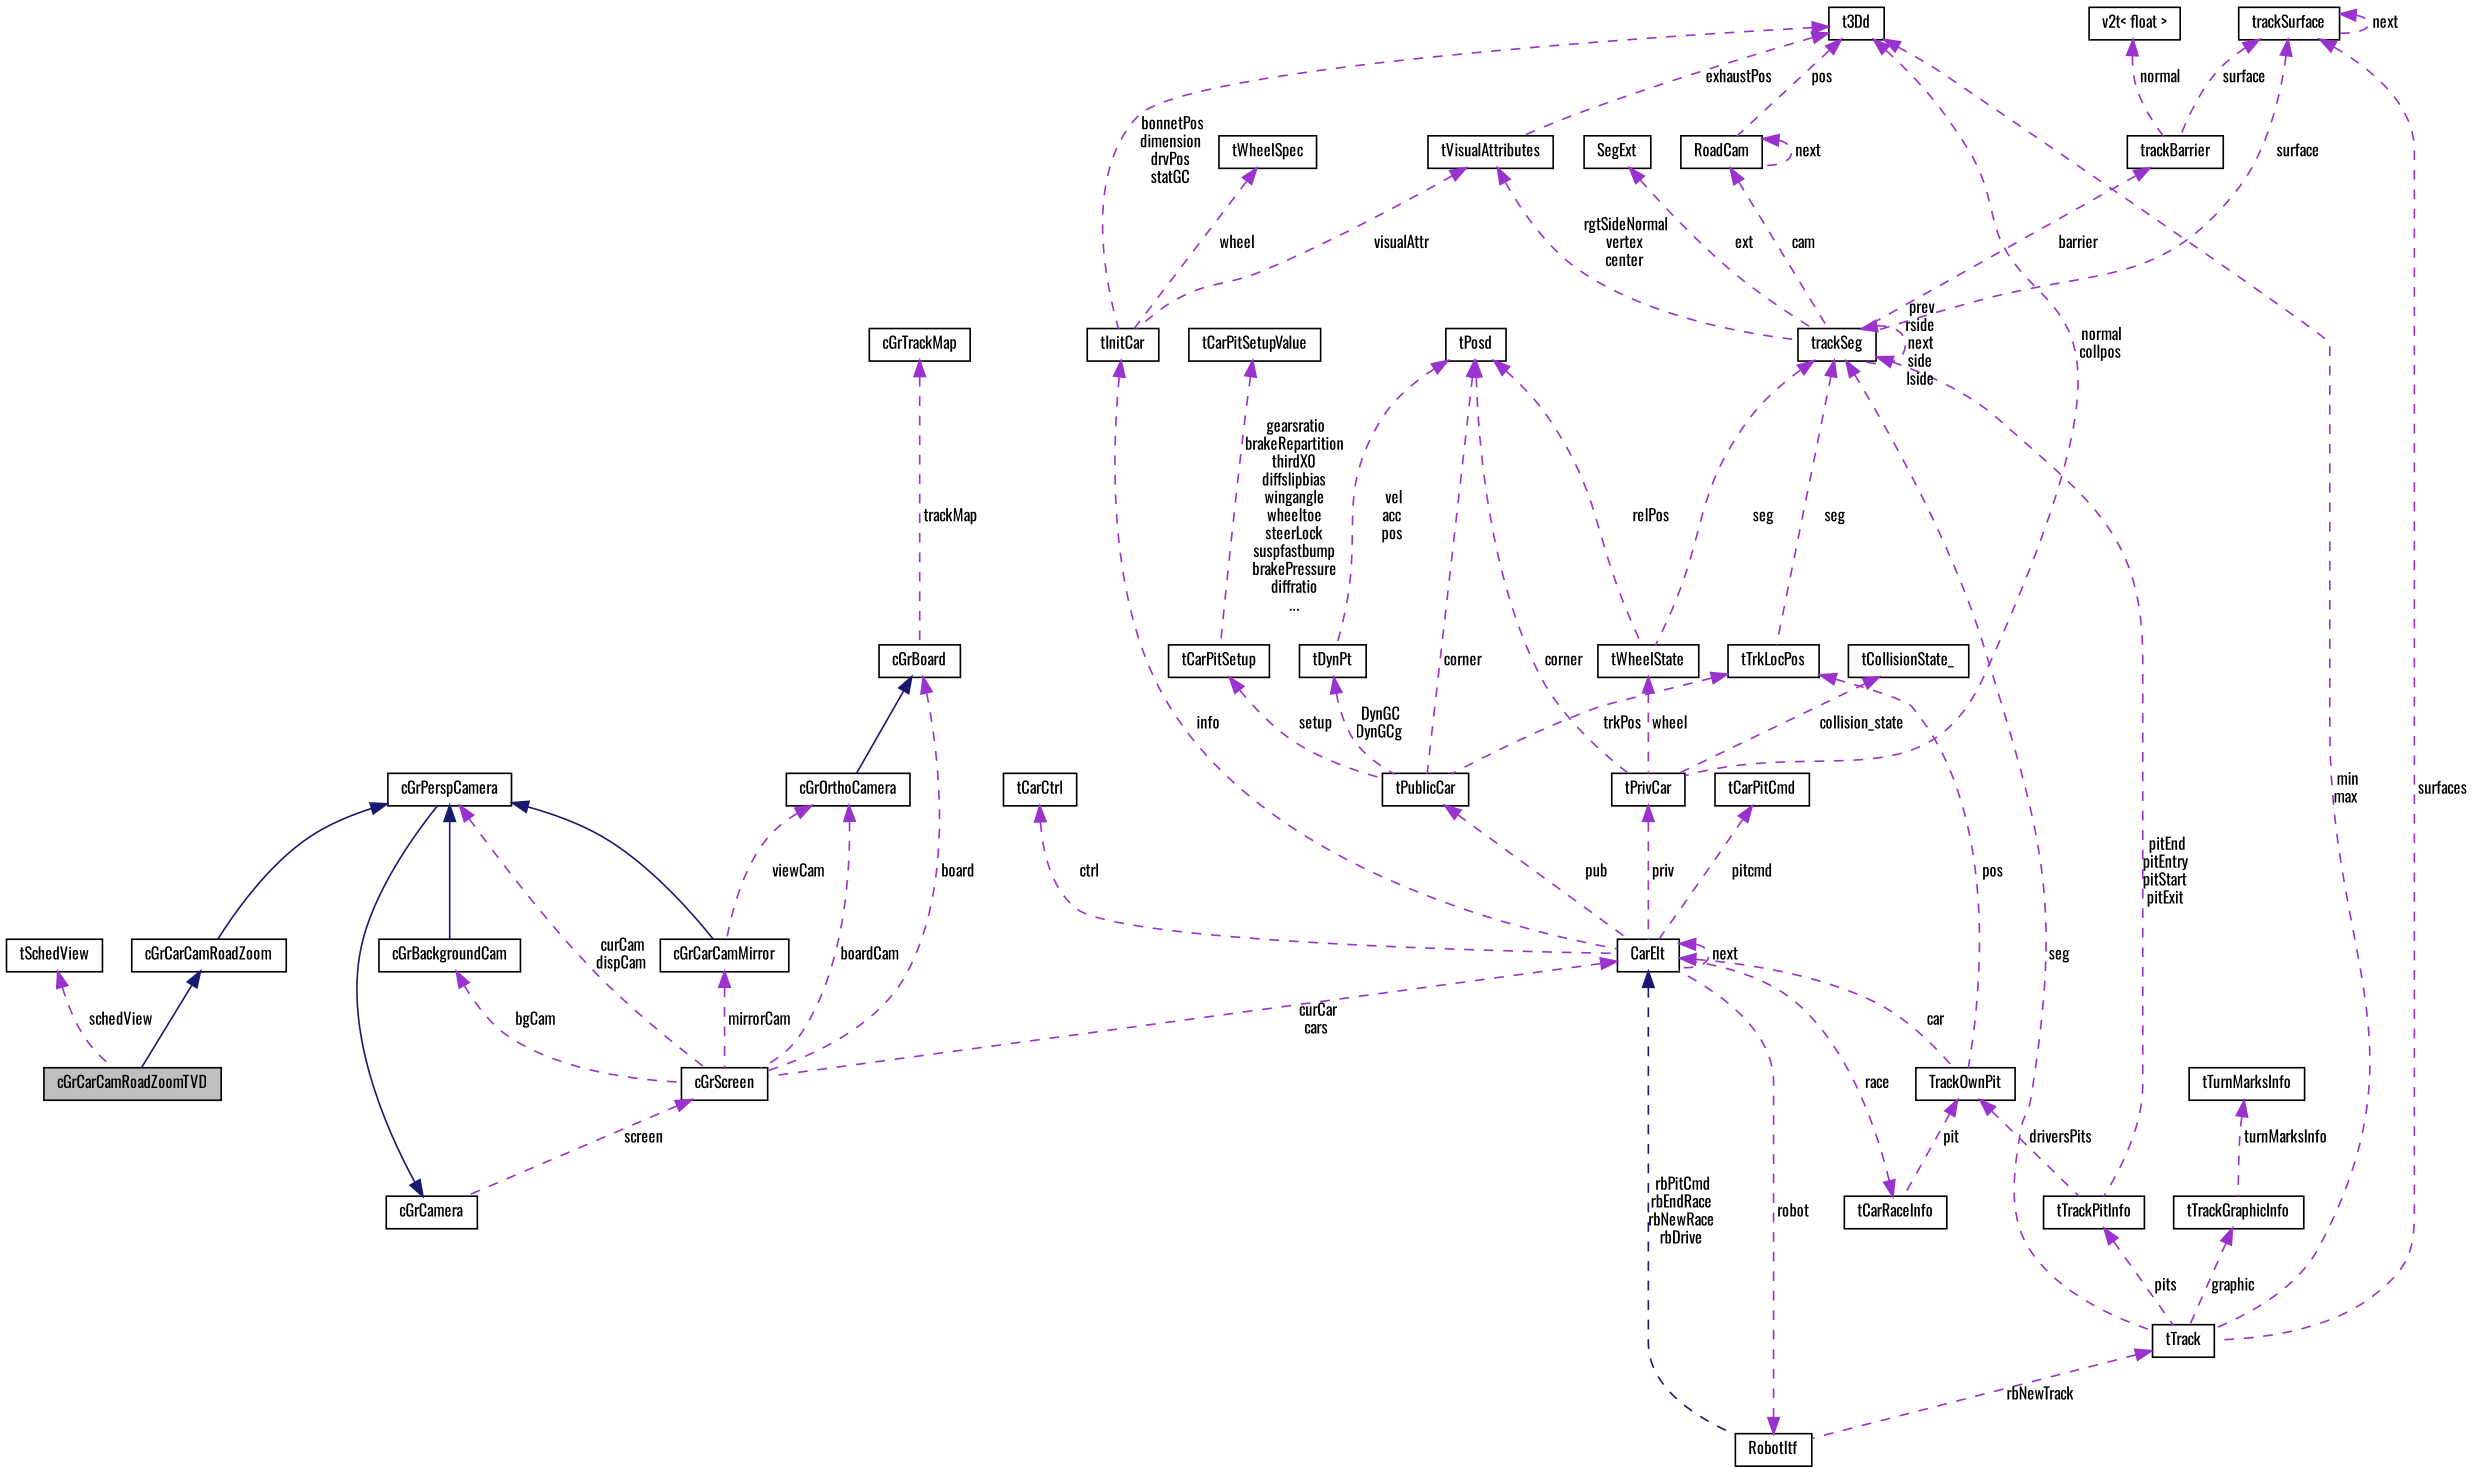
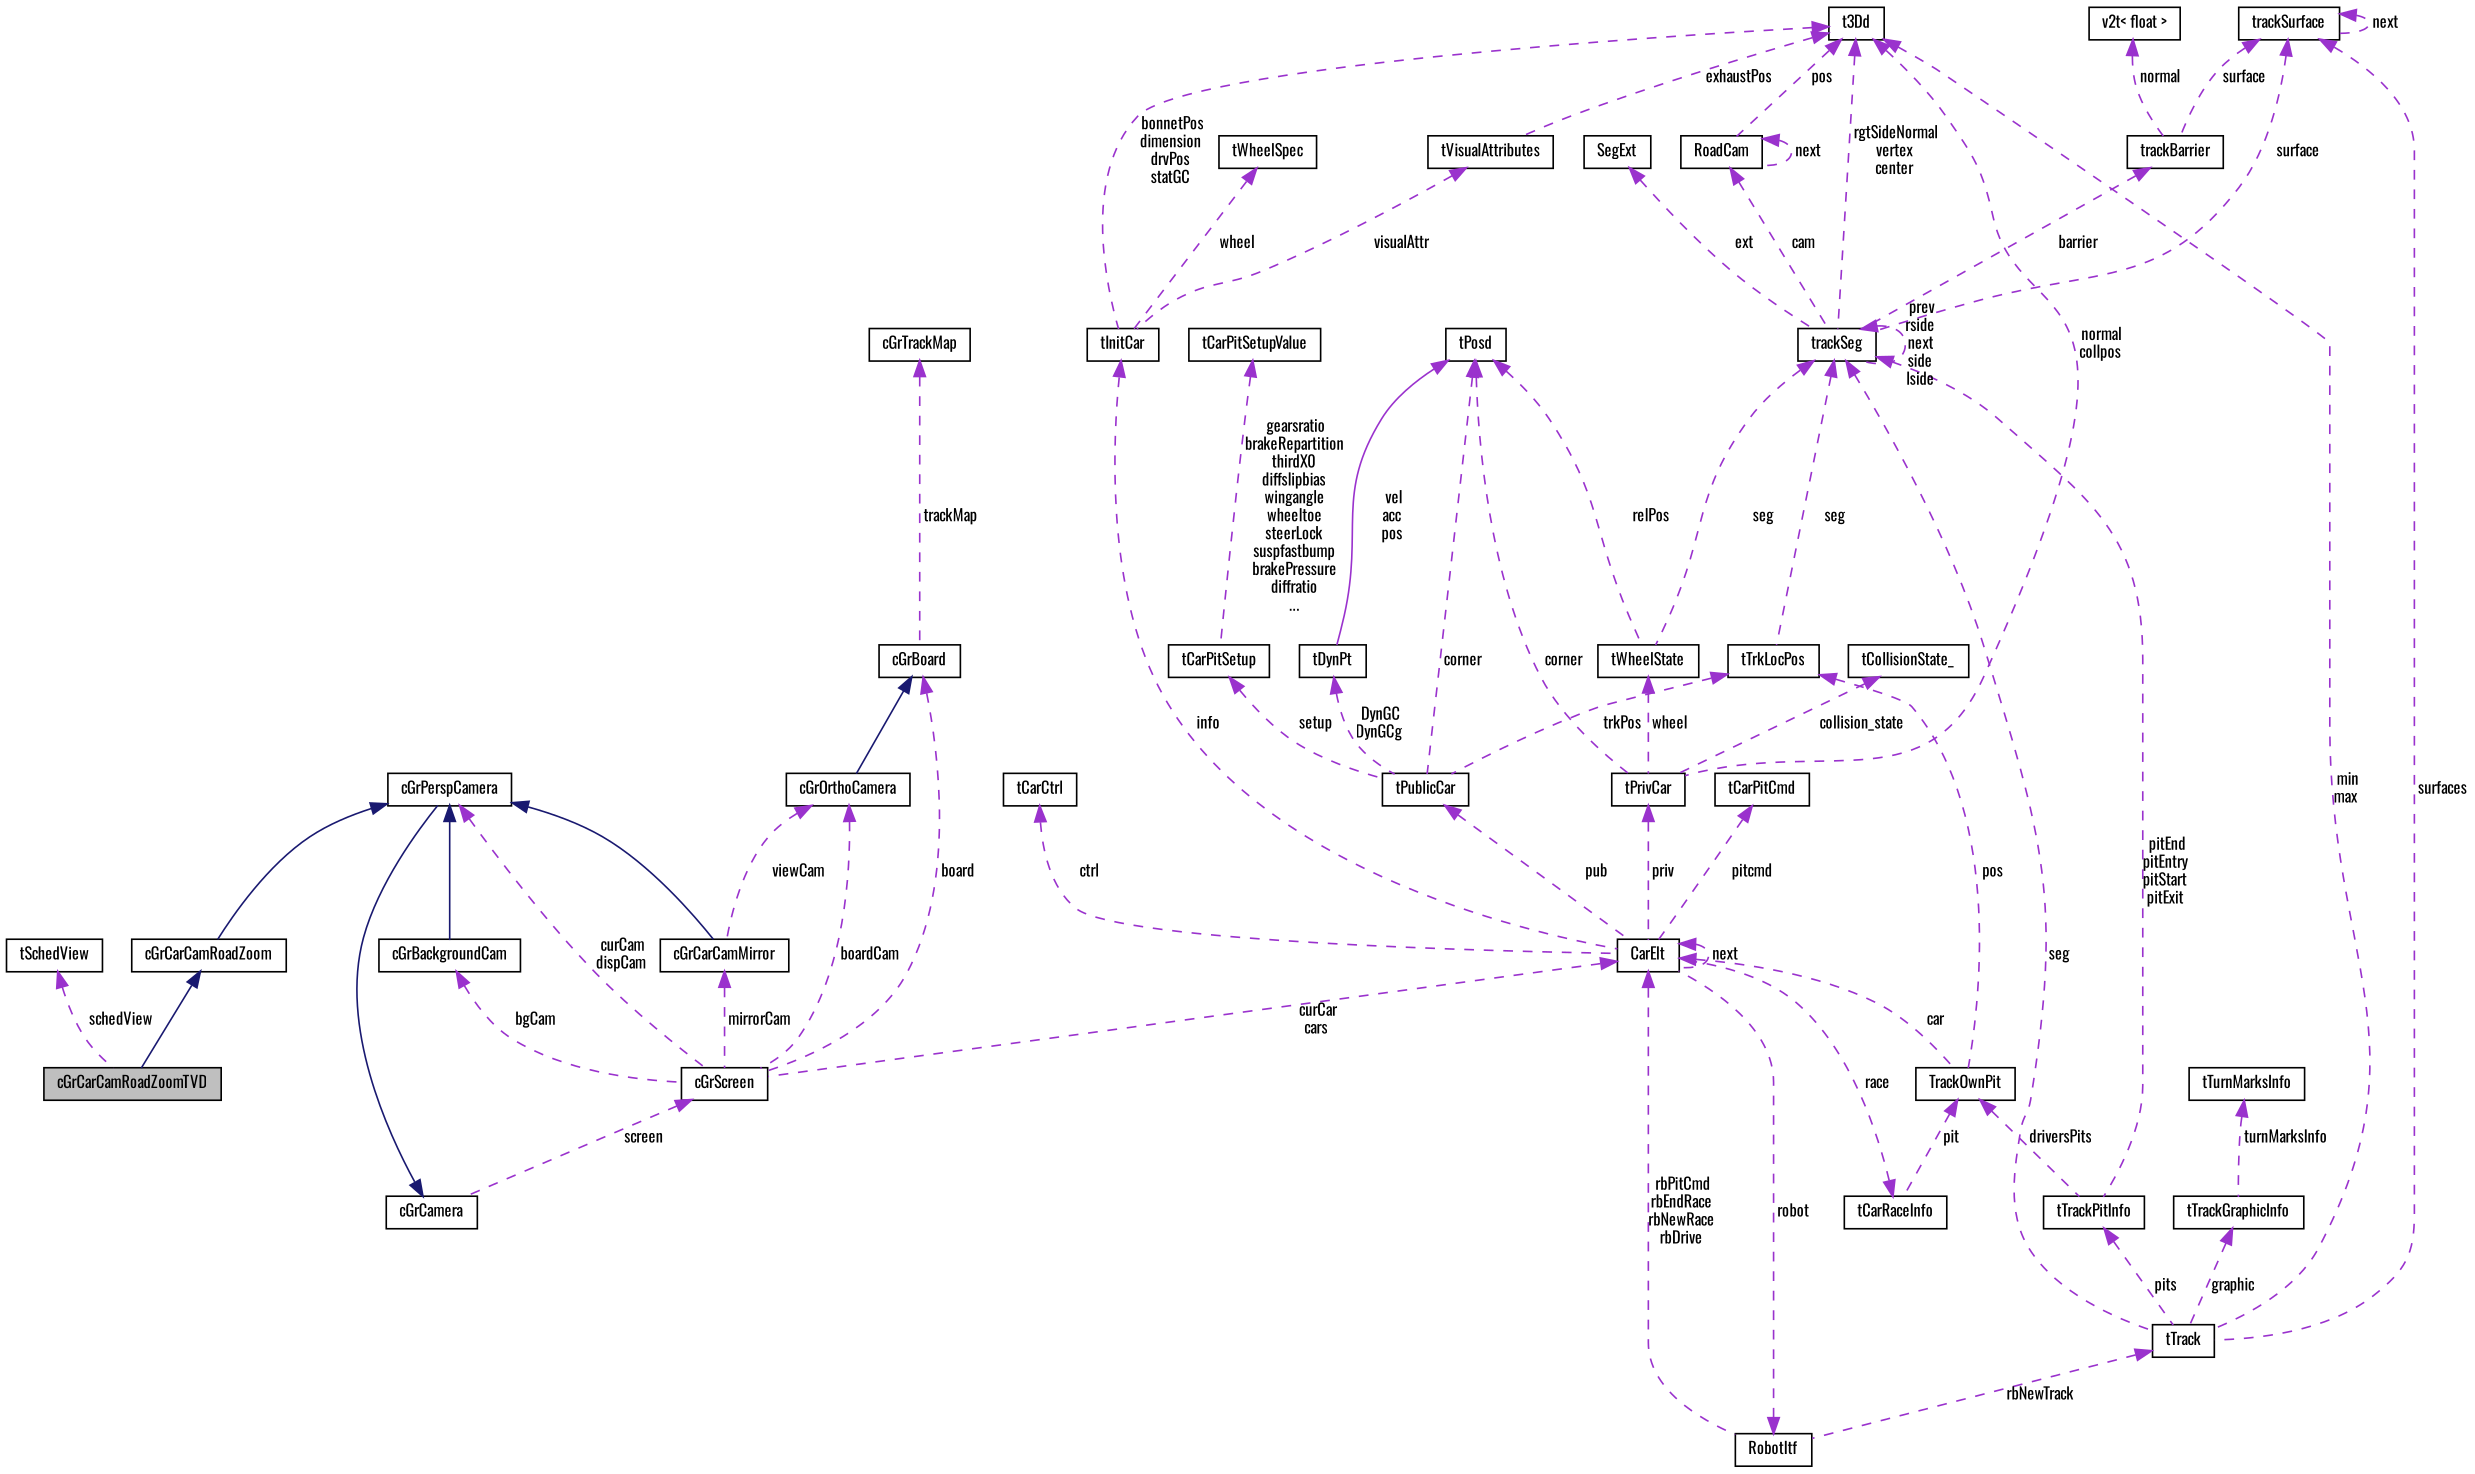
edge "trackSeg" -> "tVisualAttributes": now "trackSeg" -> "t3Dd"
edge "tDynPt" -> "tPosd": style dashed -> solid
edge "RobotItf" -> "CarElt": color midnightblue -> darkorchid3
